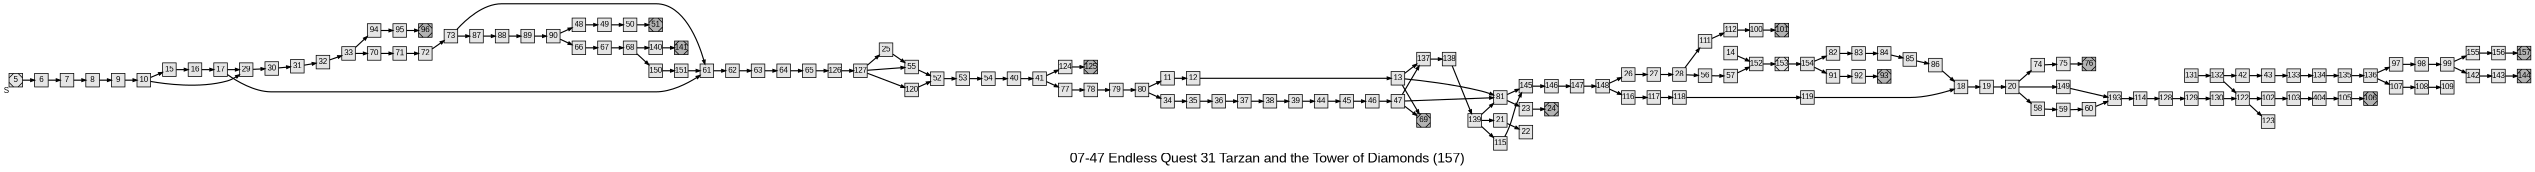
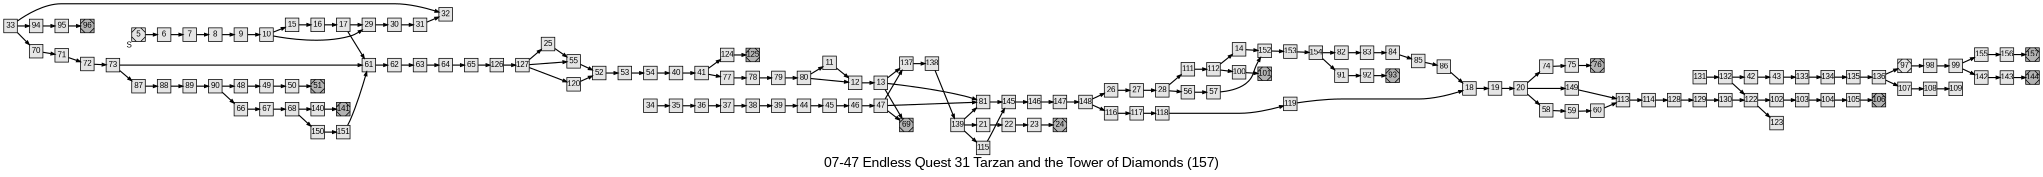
edge "32" -> "33": reversed
edge "112" -> "14": added
node "153": shape Msquare -> box
node "97": shape box -> Msquare
edge "80" -> "34": now "80" -> "12"
node "193": label "193" -> "113"
node "404": label "404" -> "104"
edge "81" -> "23": now "22" -> "23"
